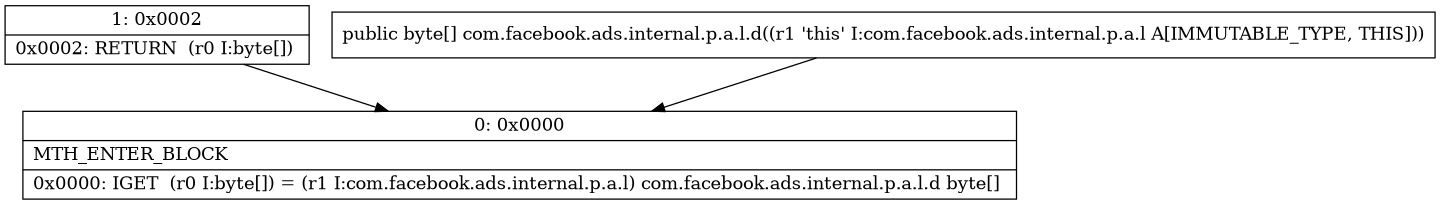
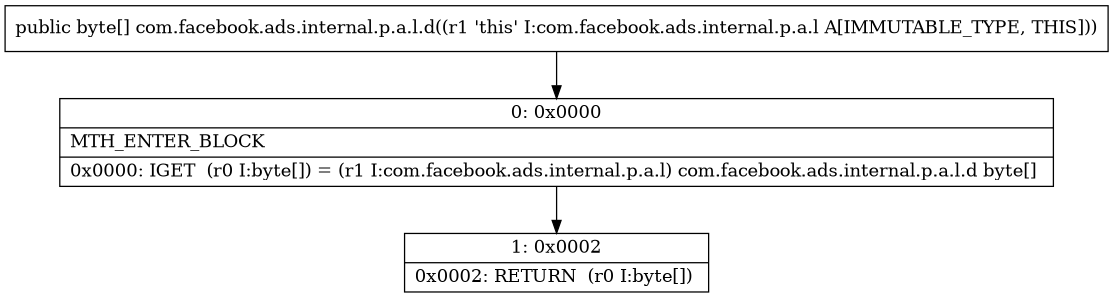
edge "1: 0x0002" -> "0: 0x0000": reversed
